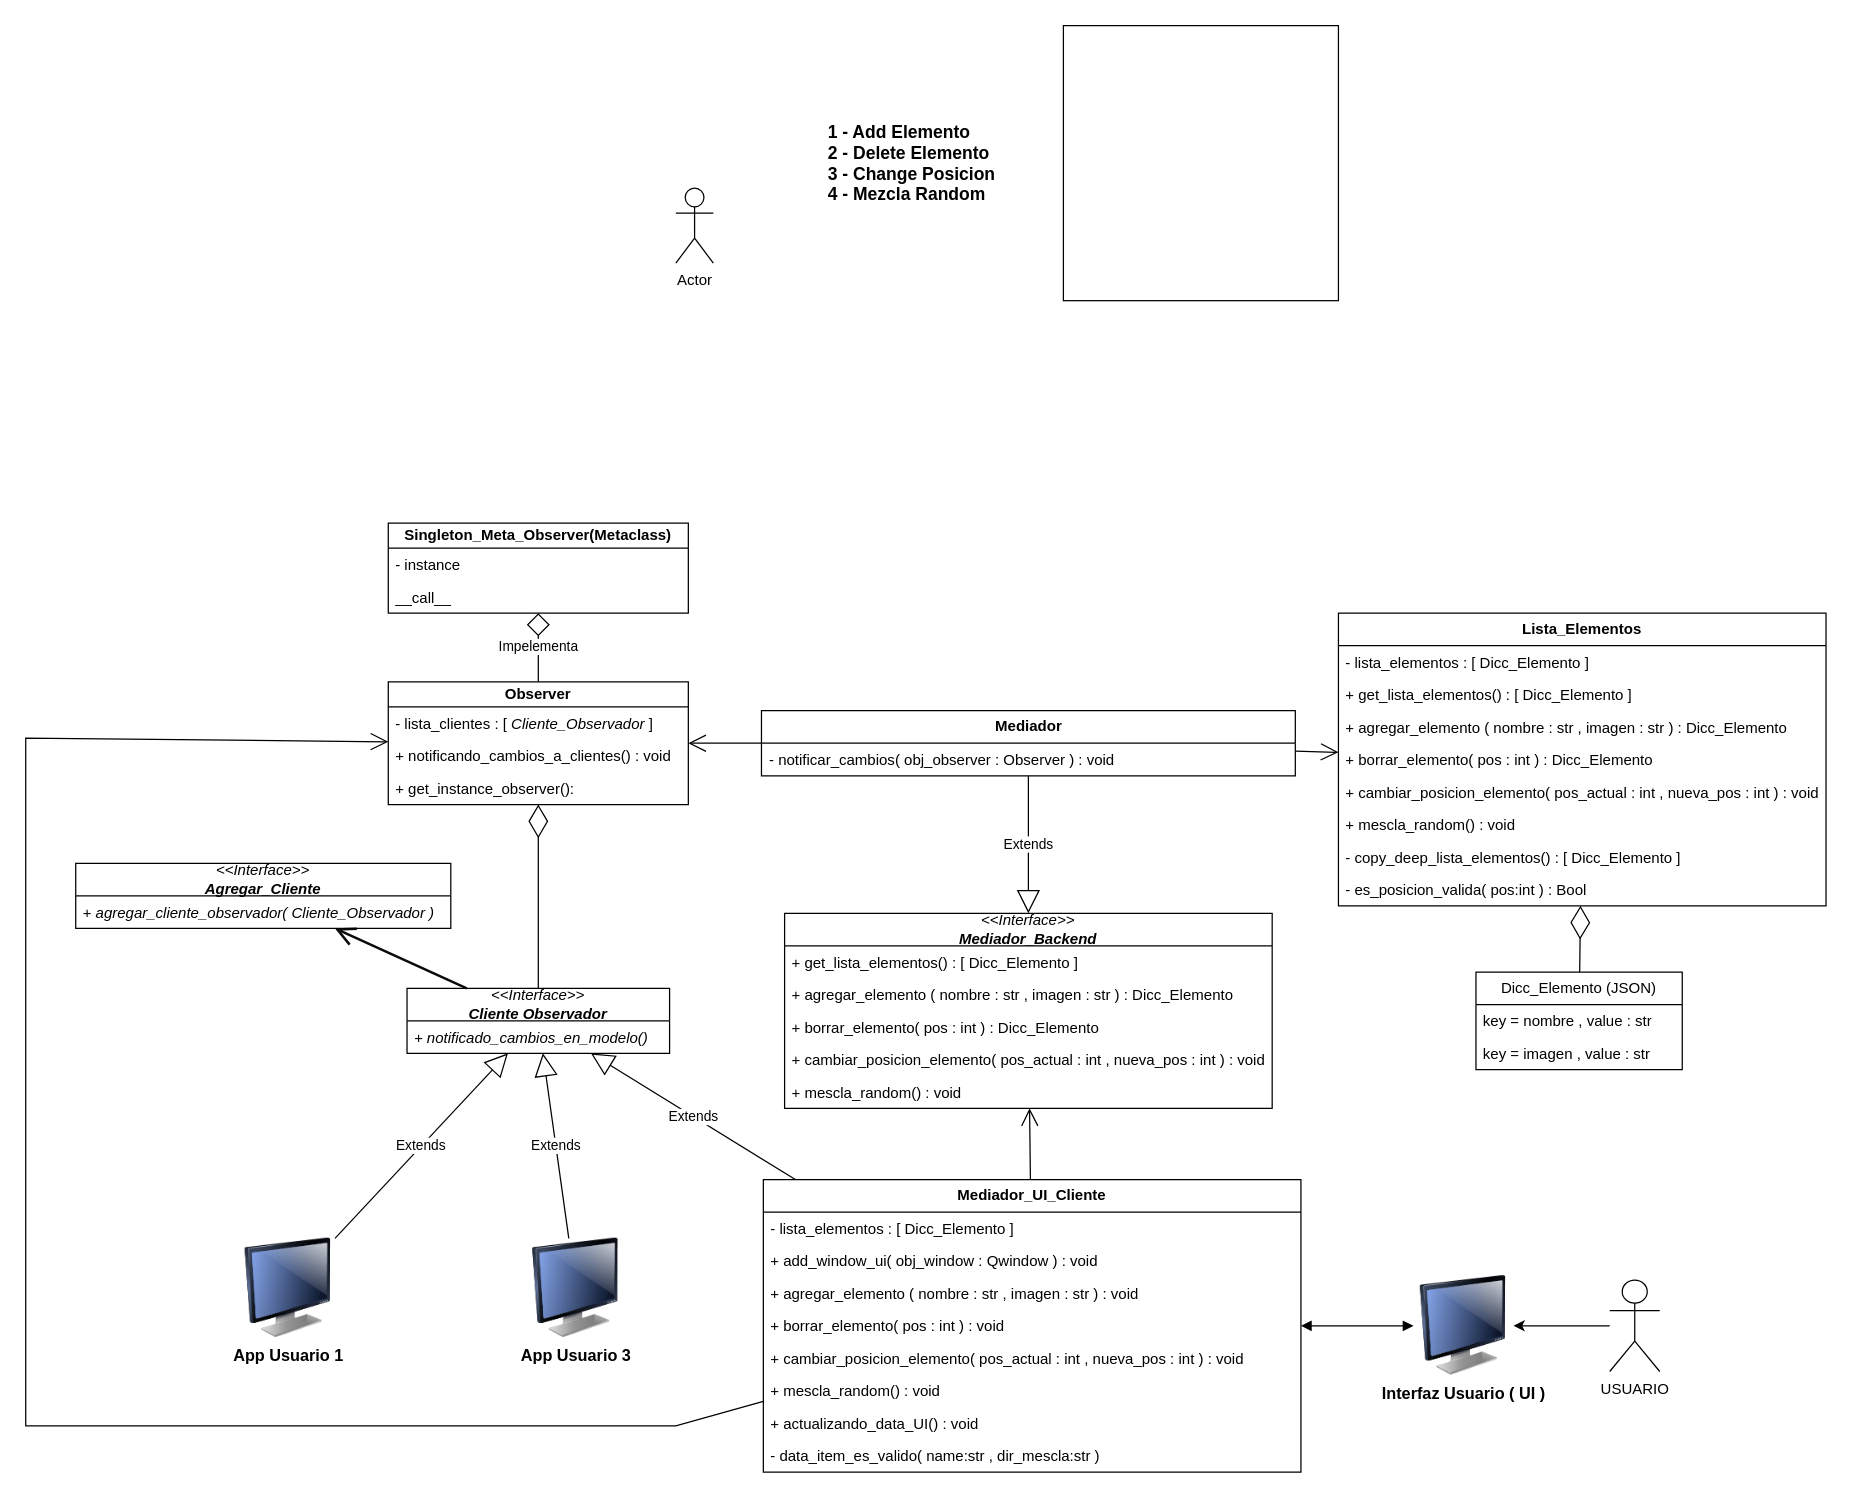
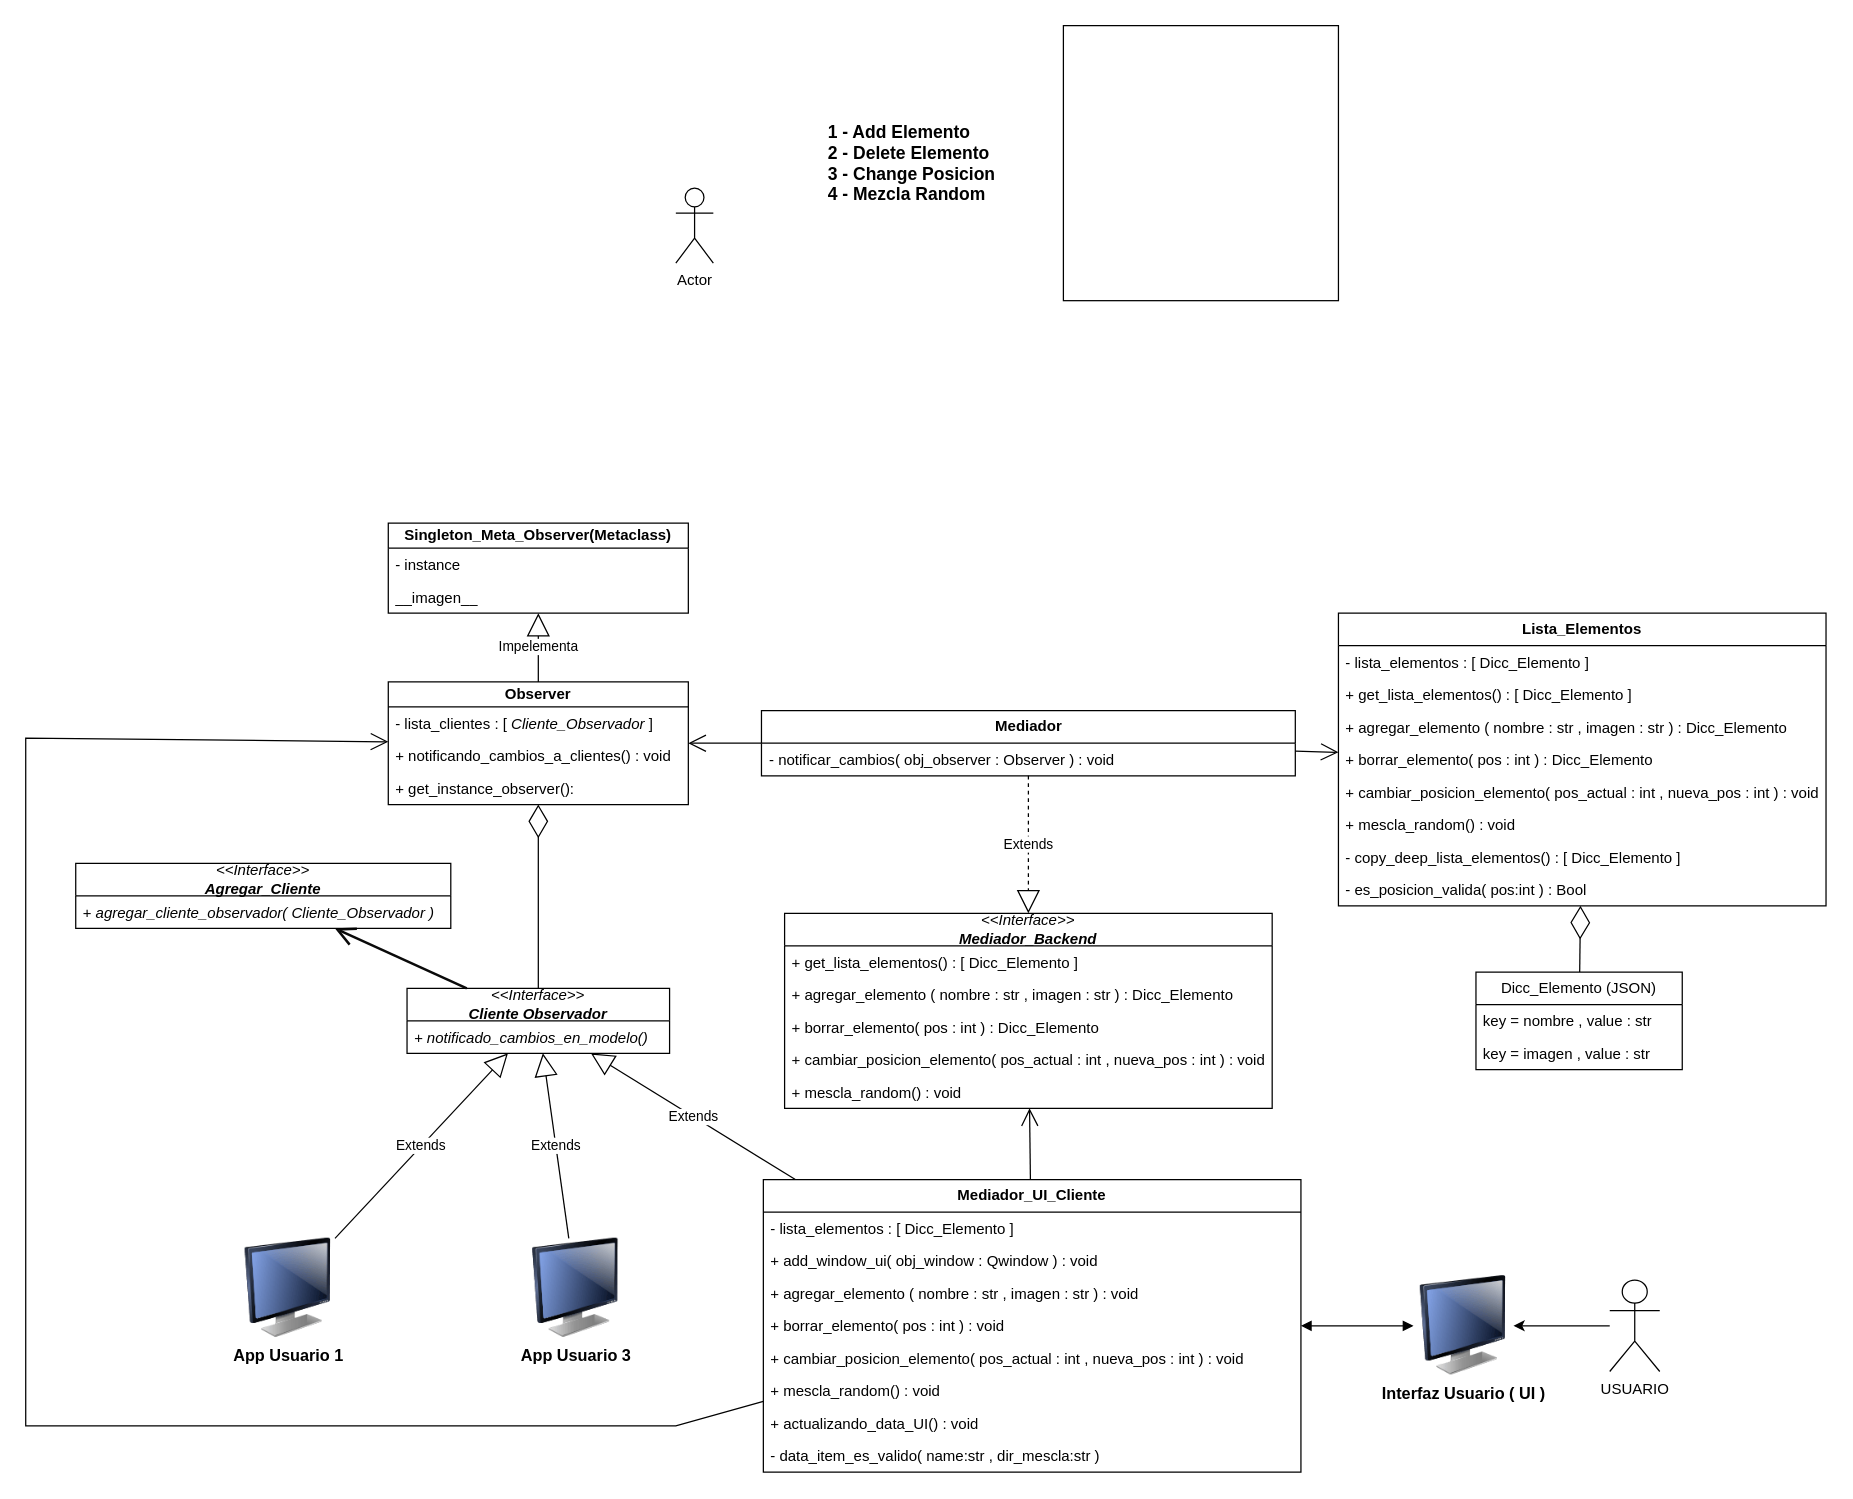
node "__call__": label "__call__" -> "__imagen__"
edge "Observer" -> "Singleton_Meta_Observer(Metaclass)": arrowhead diamond -> block
edge "Mediador" -> "<<Interface>> Mediador_Backend": style solid -> dashed
